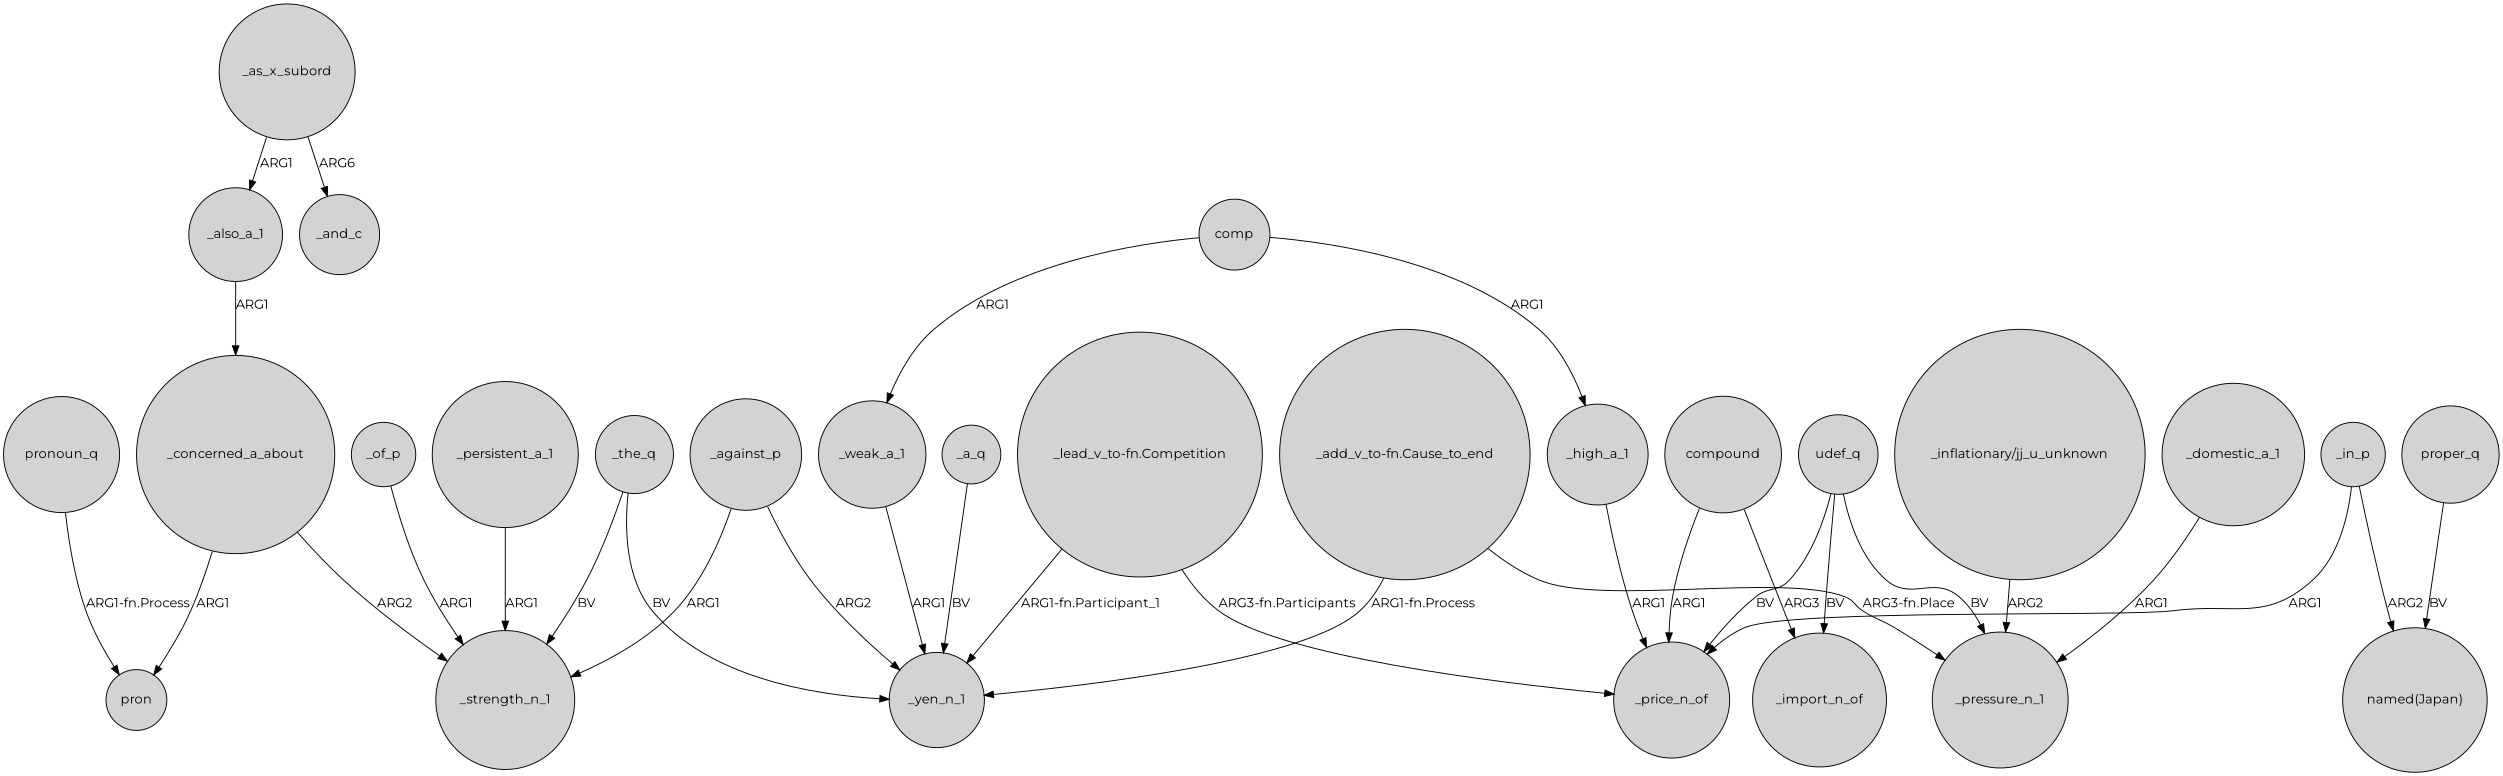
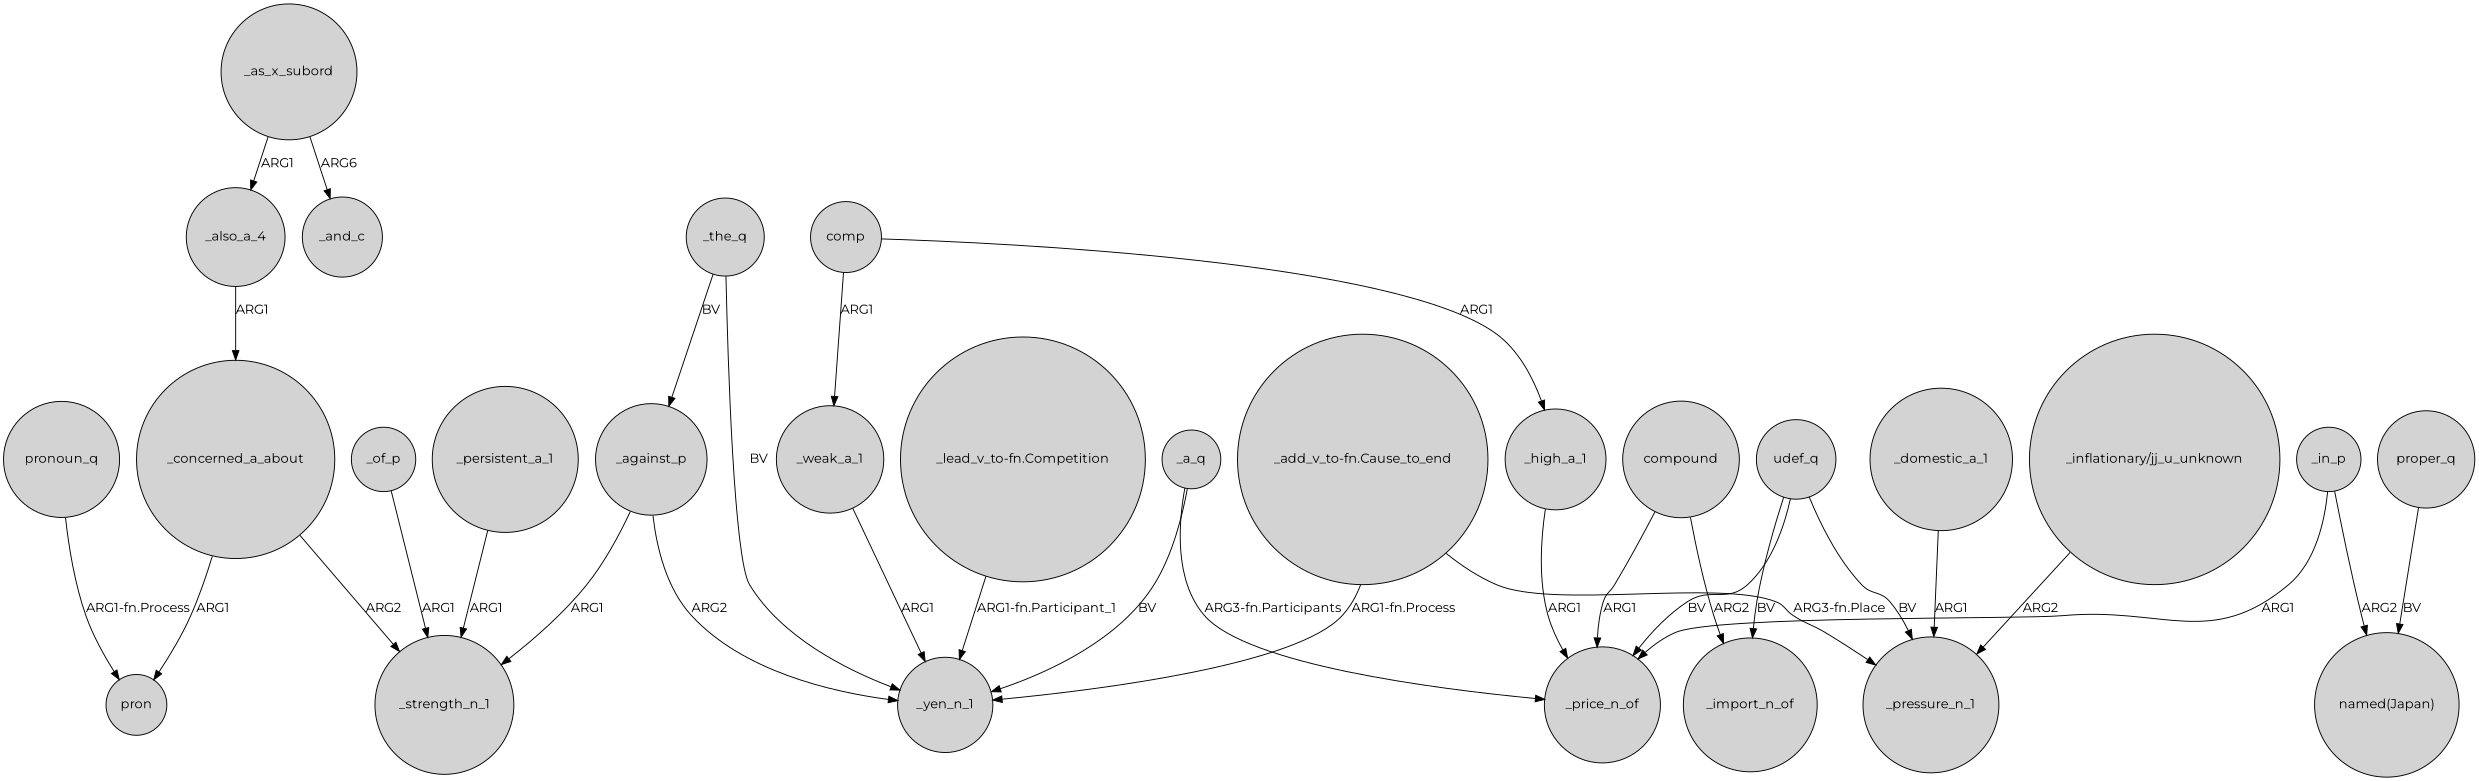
node "_also_a_1": label "_also_a_1" -> "_also_a_4"
edge "_the_q" -> "_strength_n_1": now "_the_q" -> "_against_p"
edge "compound" -> "_import_n_of": label "ARG3" -> "ARG2"
edge "_lead_v_to-fn.Competition" -> "_price_n_of": now "_a_q" -> "_price_n_of"
